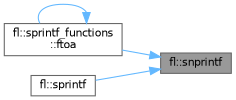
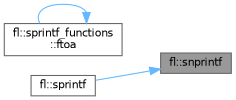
edge "fl::sprintf_functions ::ftoa" -> "fl::snprintf": removed
